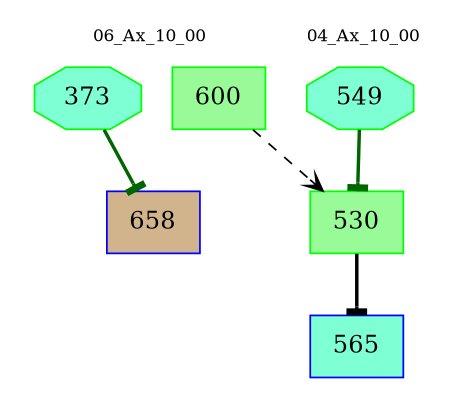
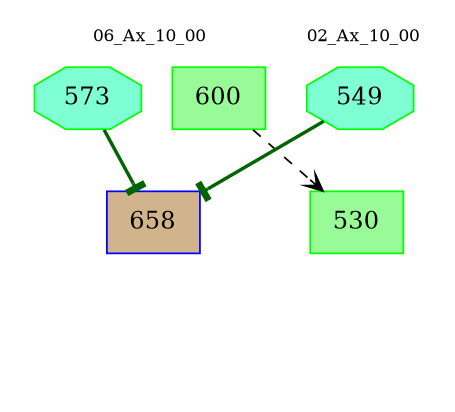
cluster "04_Ax_10_00": label "04_Ax_10_00" -> "02_Ax_10_00"
node "373": label "373" -> "573"
edge "549" -> "530": now "549" -> "658"
node "565": removed
